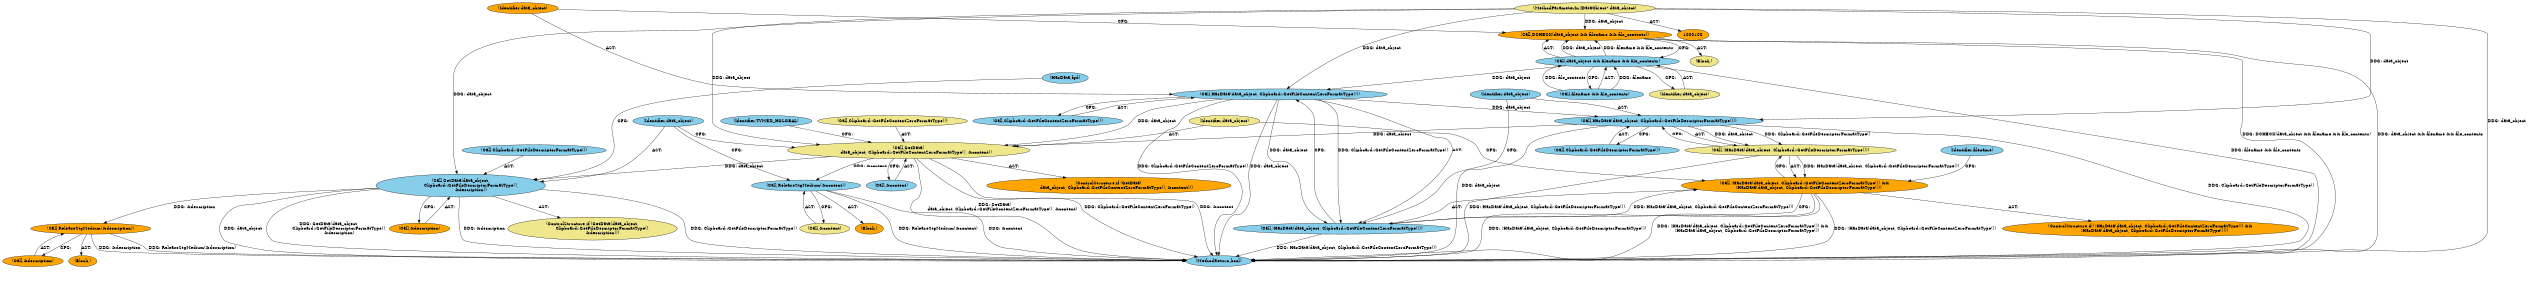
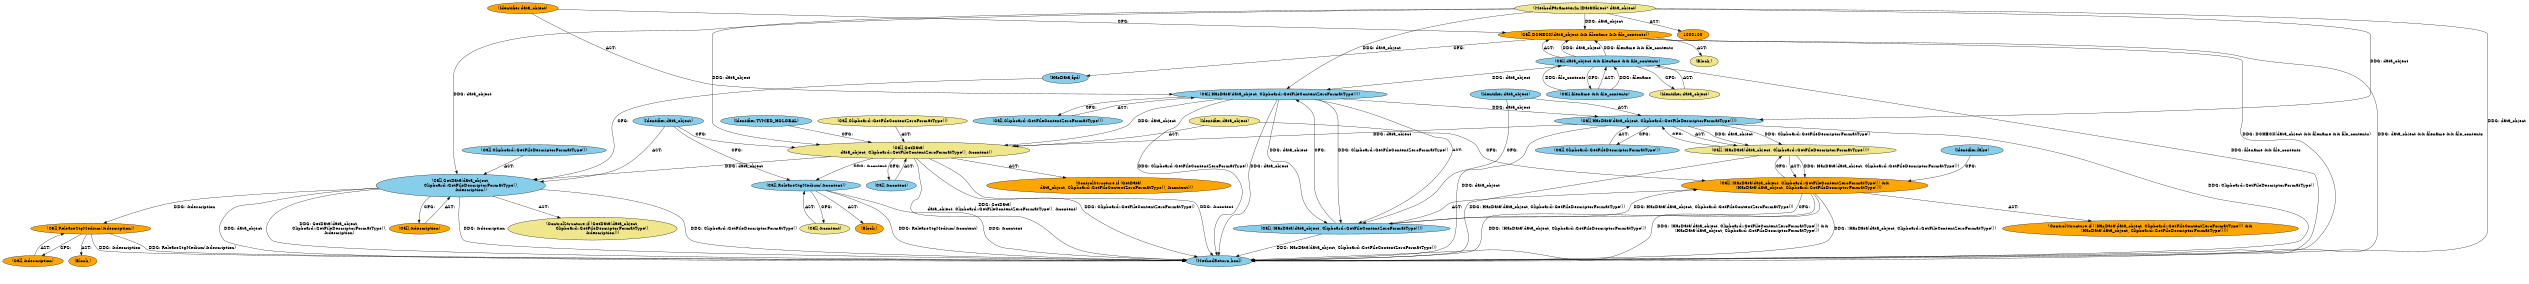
edge "(Call,DCHECK(data_object && filename && file_contents))" -> "(Call,data_object && filename && file_contents)": now "(Call,DCHECK(data_object && filename && file_contents))" -> "(HasData,fgd)"
node "(Identifier,filename)": label "(Identifier,filename)" -> "(Identifier,false)"
